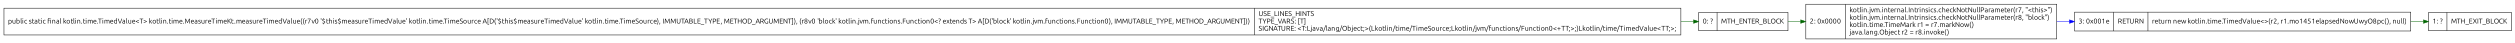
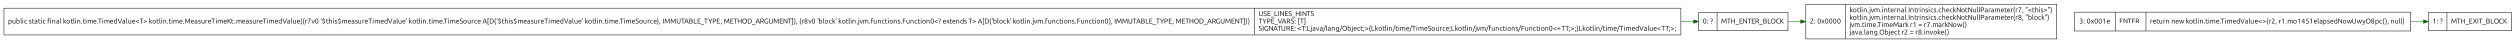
node "3: 0x001e": text "RETURN" -> "ENTER"
edge "2: 0x0000" -> "3: 0x001e": removed
node "2: 0x0000": text "kotlin.time.TimeMark r1 = r7.markNow()" -> "jvm.time.TimeMark r1 = r7.markNow()"
